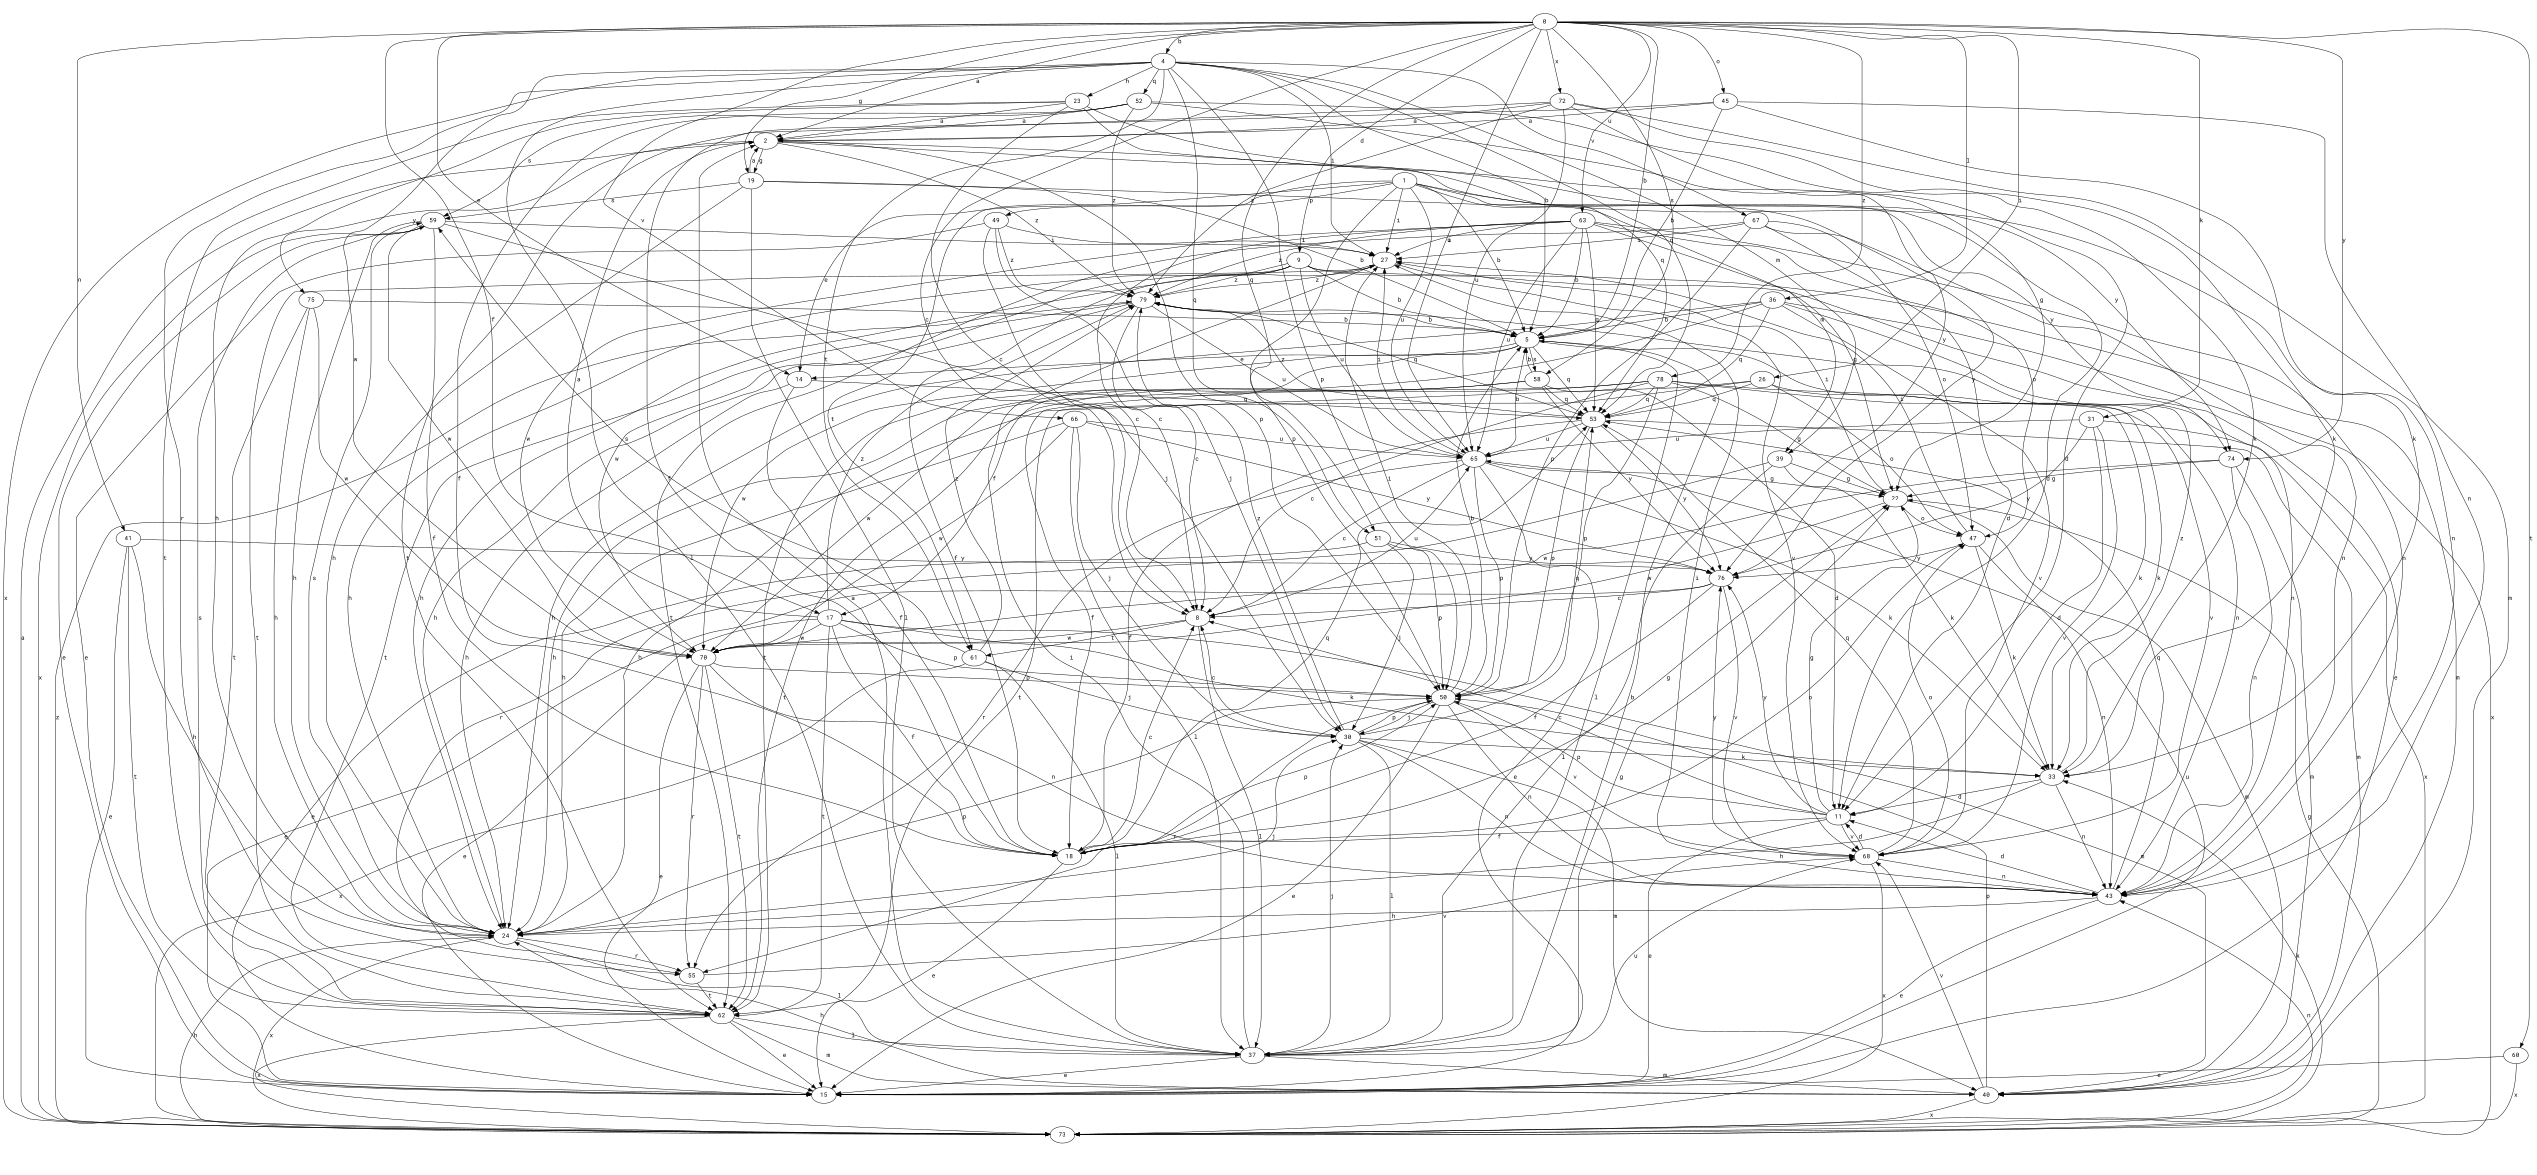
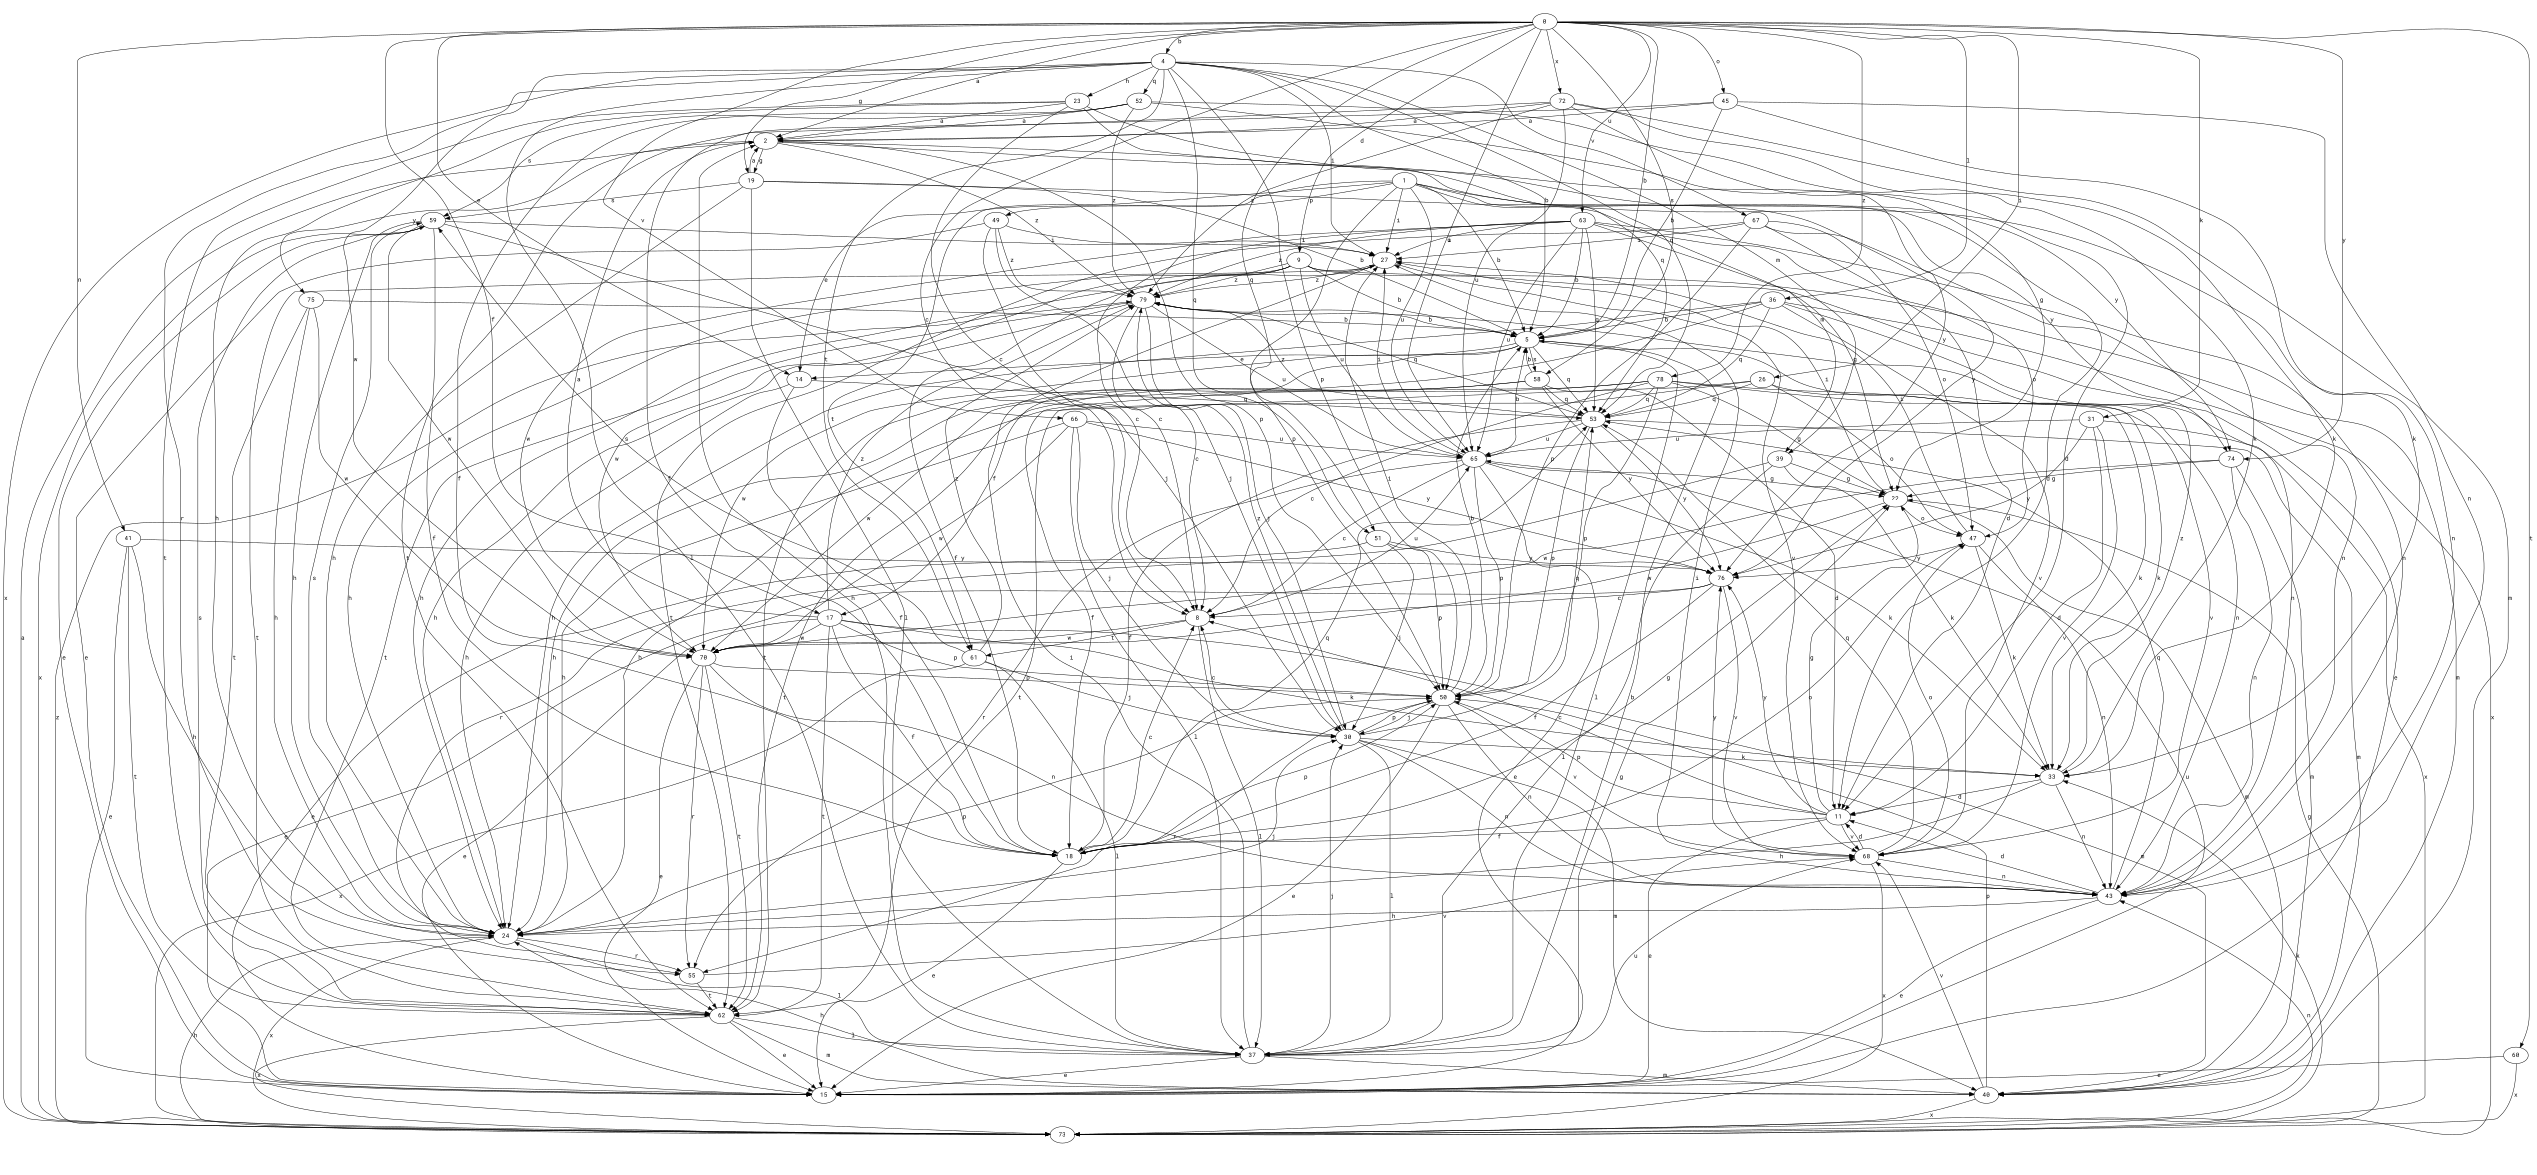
edge "79" -> "30": added, label "j"
edge "37" -> "2": label "a" -> "h"
